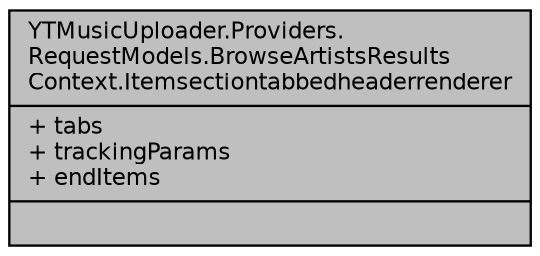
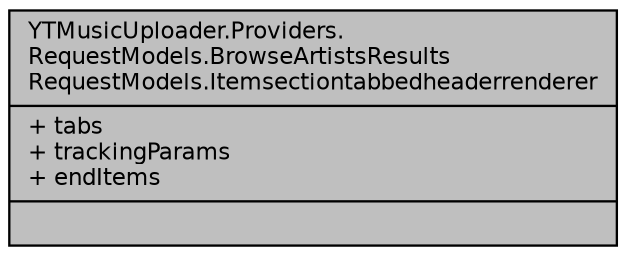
node "YTMusicUploader.Providers.": text "Context.Itemsectiontabbedheaderrenderer" -> "RequestModels.Itemsectiontabbedheaderrenderer"
